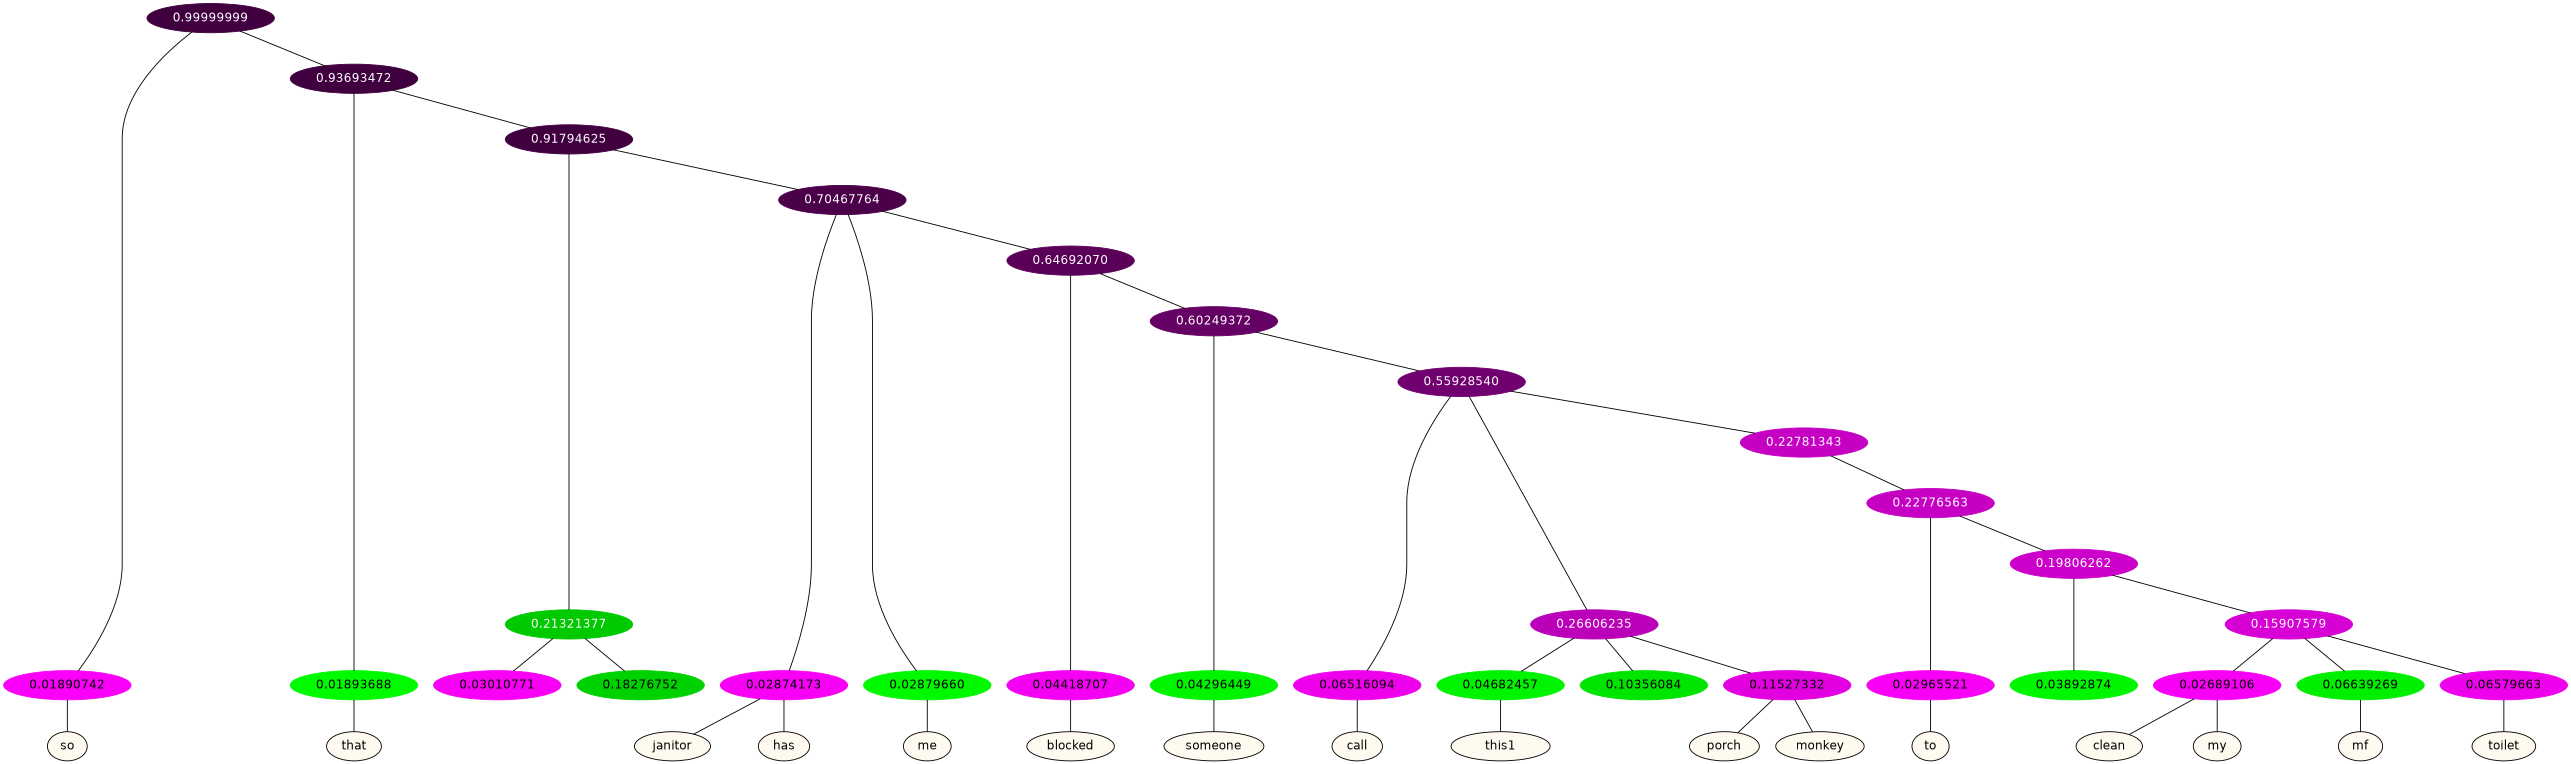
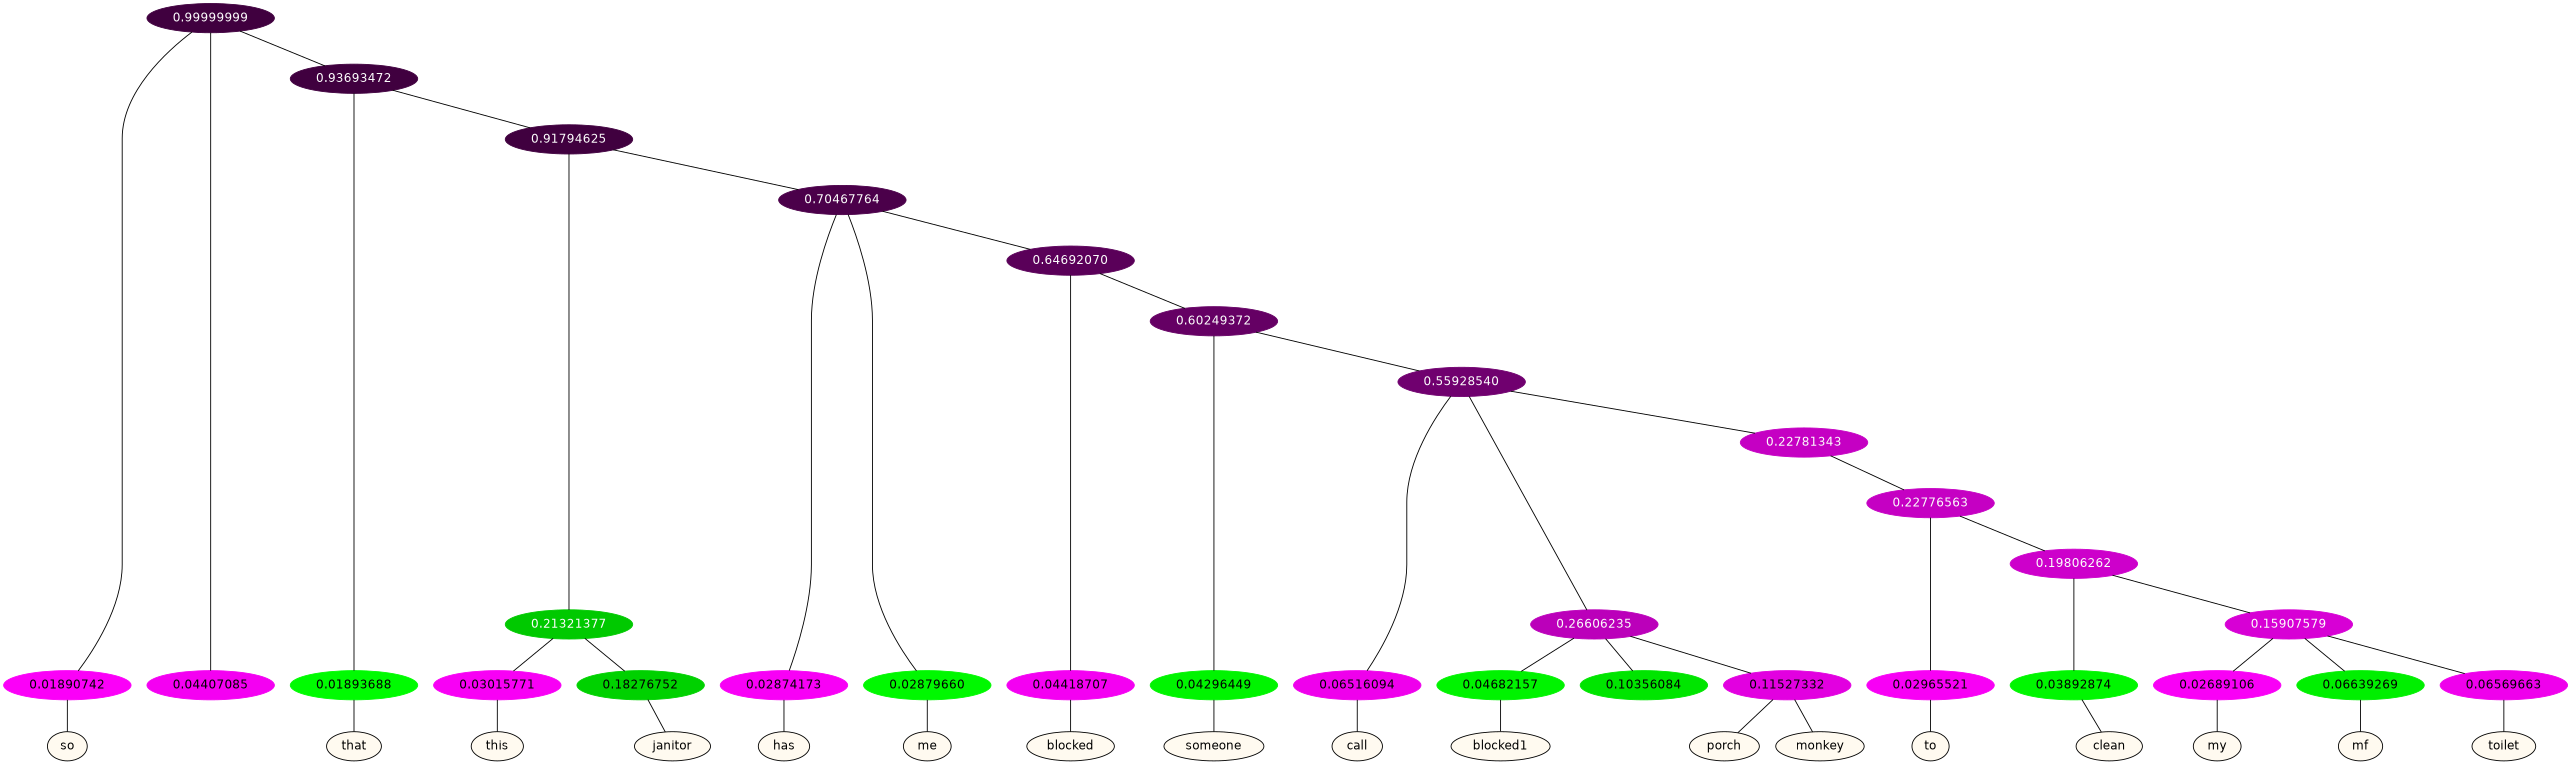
node "0.04407085": added
node "0.03010771": label "0.03010771" -> "0.03015771"
node "0.04682457": label "0.04682457" -> "0.04682157"
node "0.06579663": label "0.06579663" -> "0.06569663"
edge "0.02874173" -- "janitor": now "0.18276752" -- "janitor"
edge "0.02689106" -- "clean": now "0.03892874" -- "clean"
node "this": added
node "this1": label "this1" -> "blocked1"
